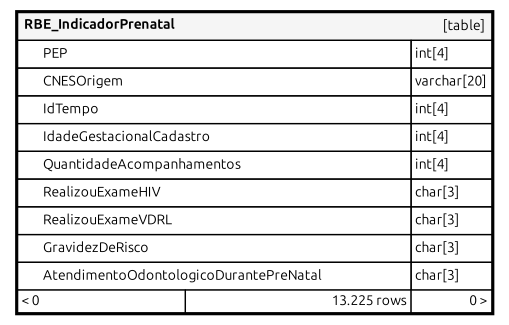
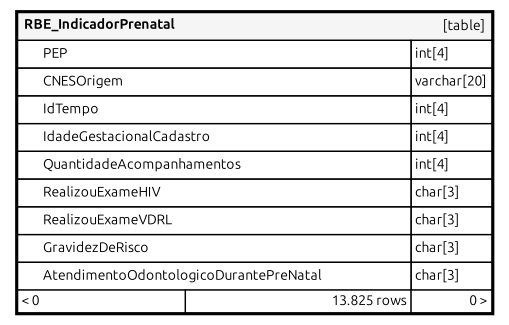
node "RBE_IndicadorPrenatal": text "13.225 rows" -> "13.825 rows"
